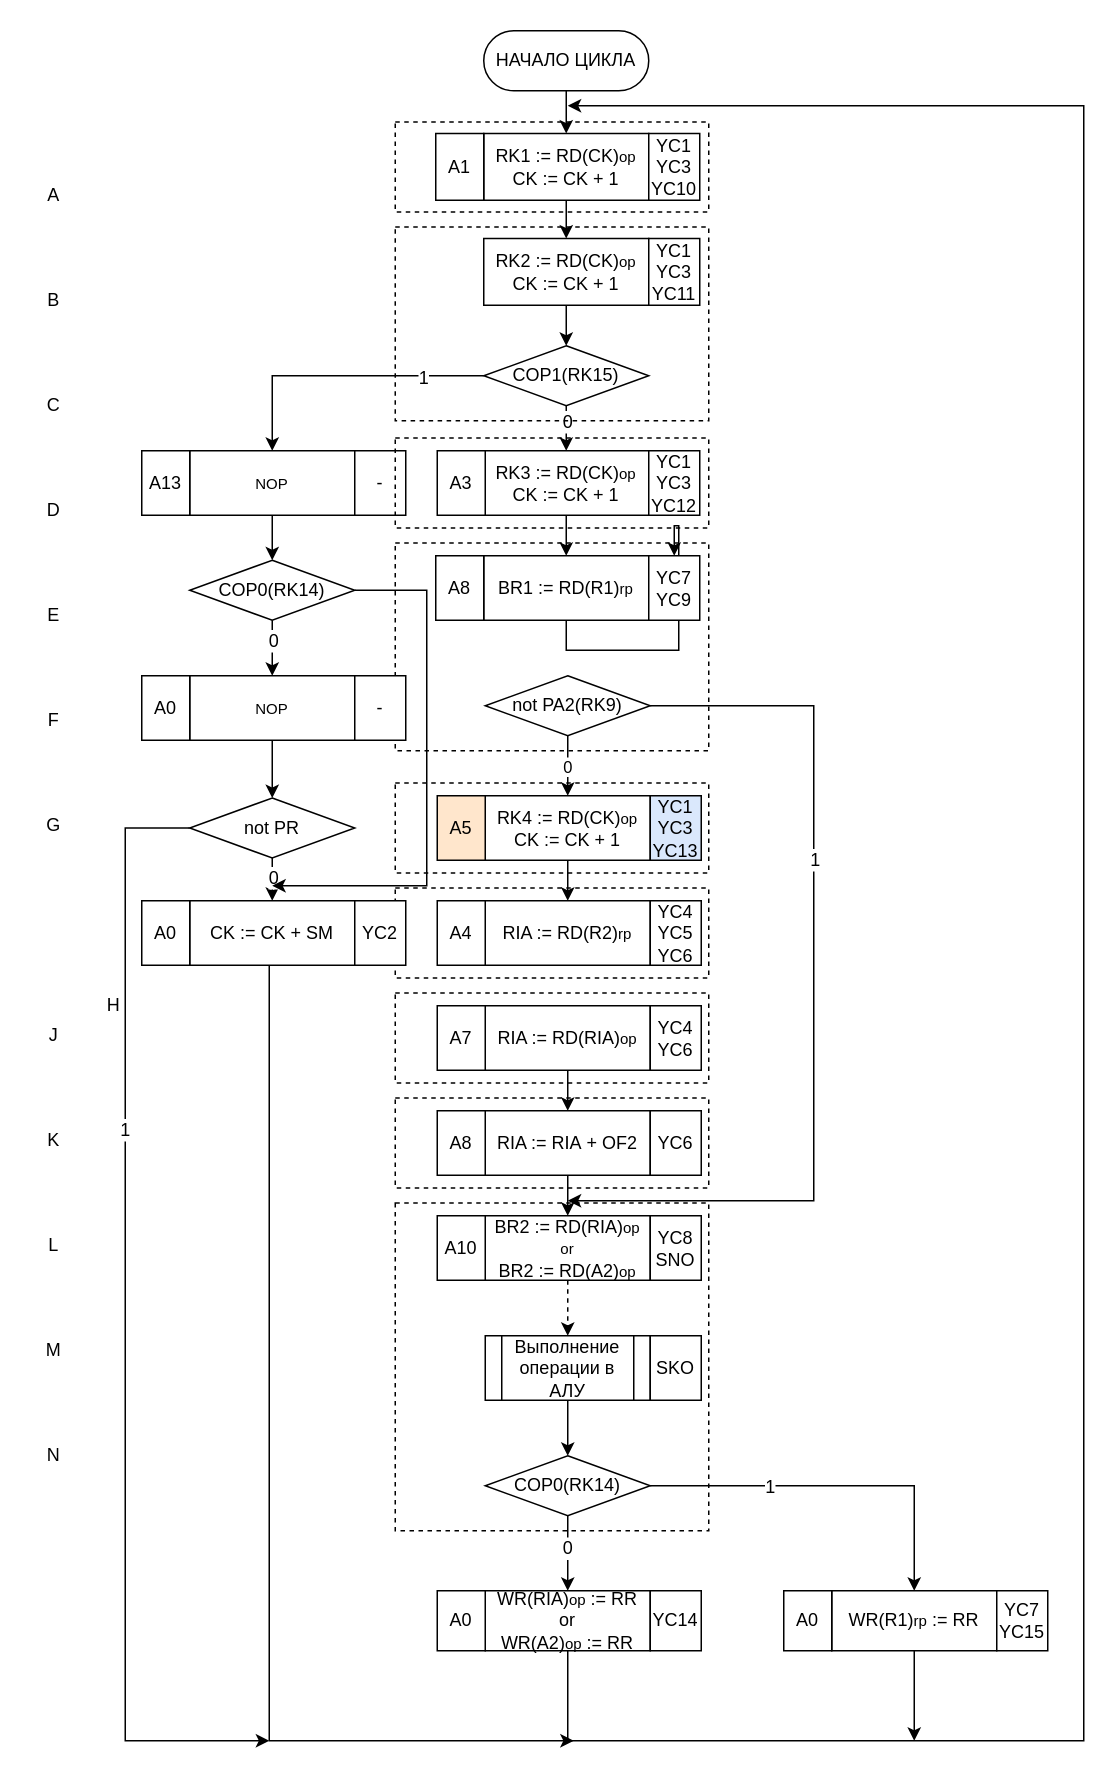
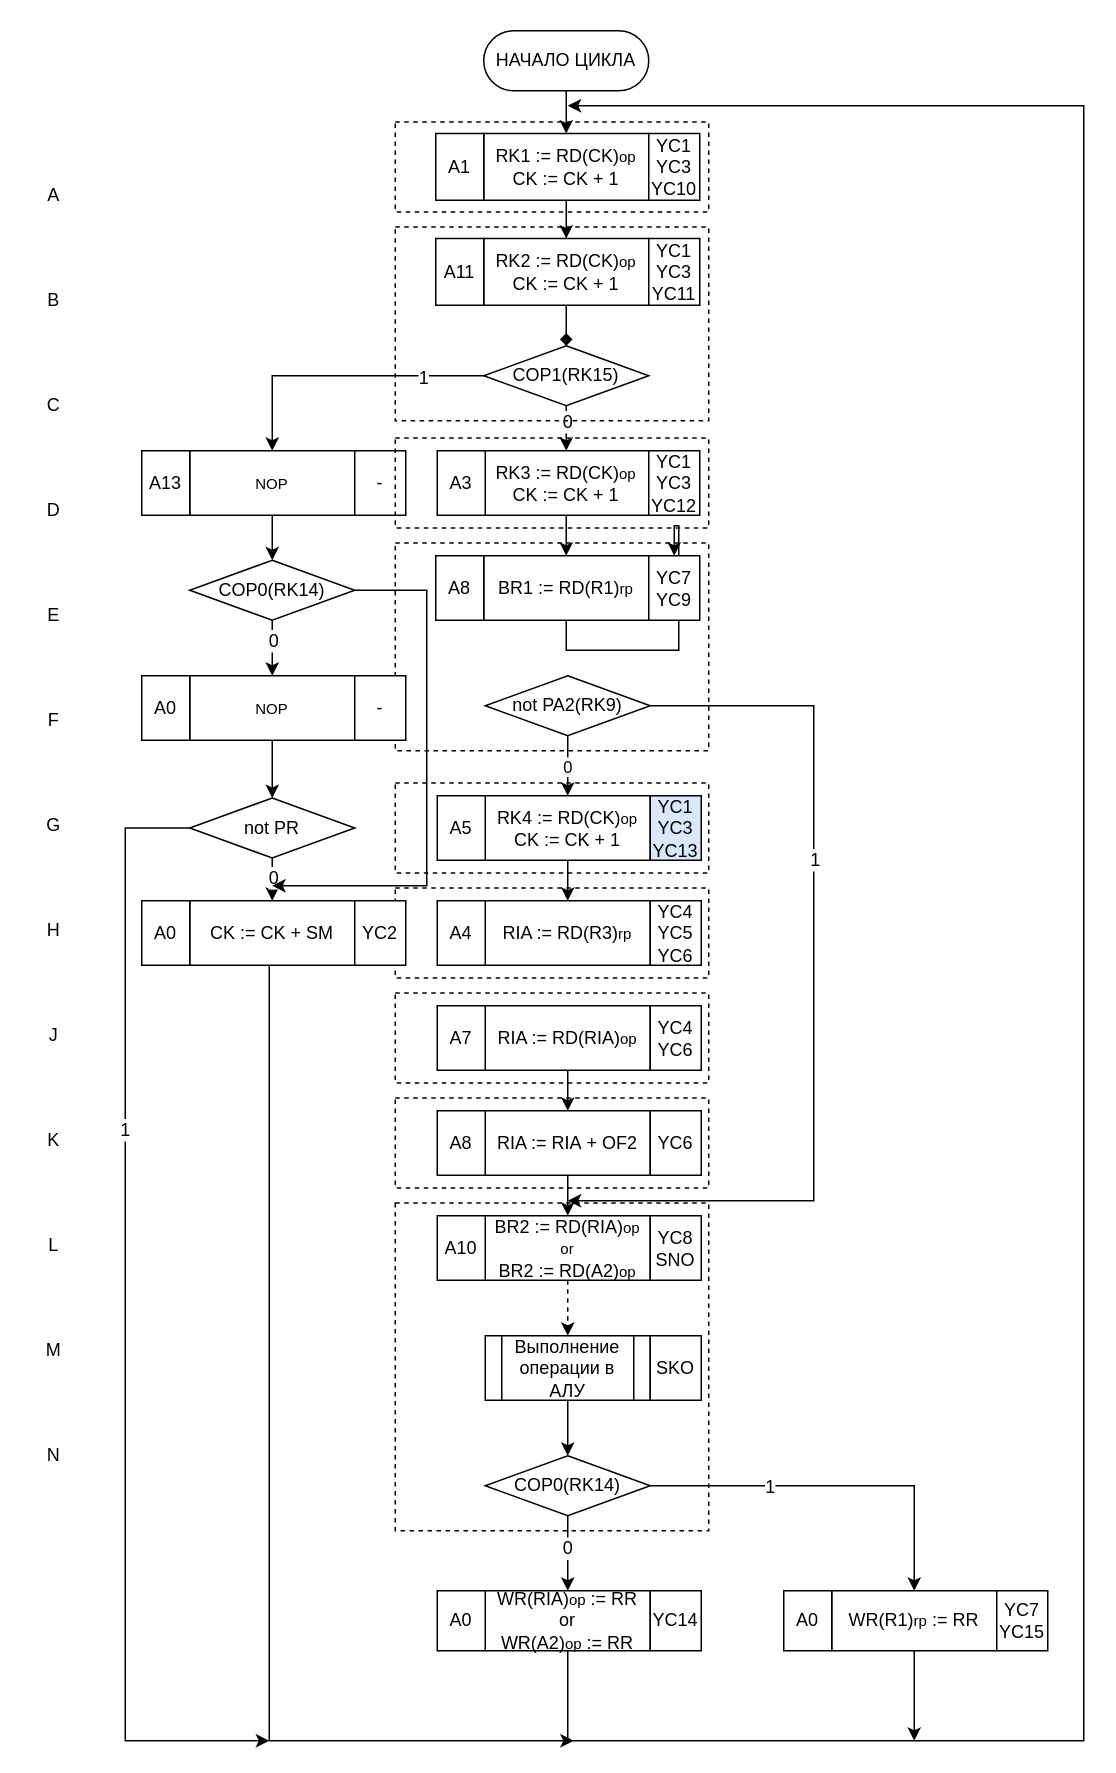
node "A11": added
edge "RK2 := RD(CK)op CK := CK + 1" -> "COP1(RK15)": arrowhead classic -> diamond
node "A5": fillcolor #ffe6cc -> #ffffff
node "RIA := RD(R2)rp": label "RIA := RD(R2)rp" -> "RIA := RD(R3)rp"
node "H": moved (113, 1006) -> (53, 931)
